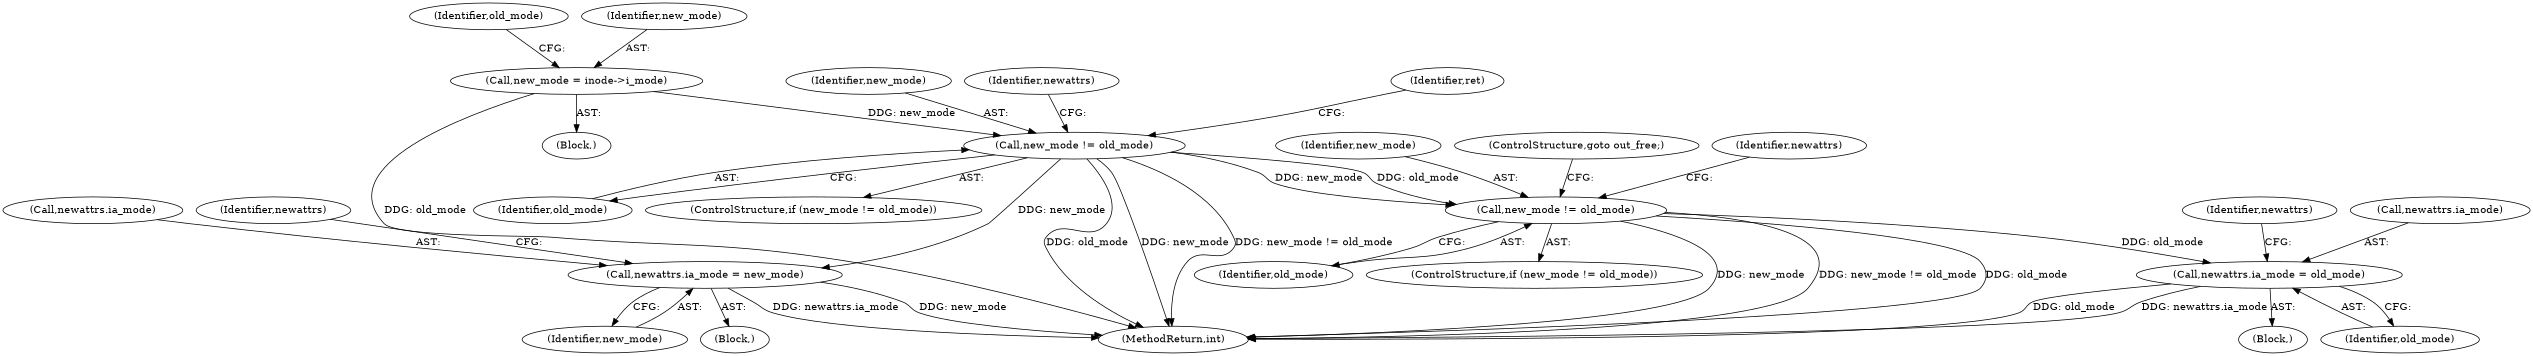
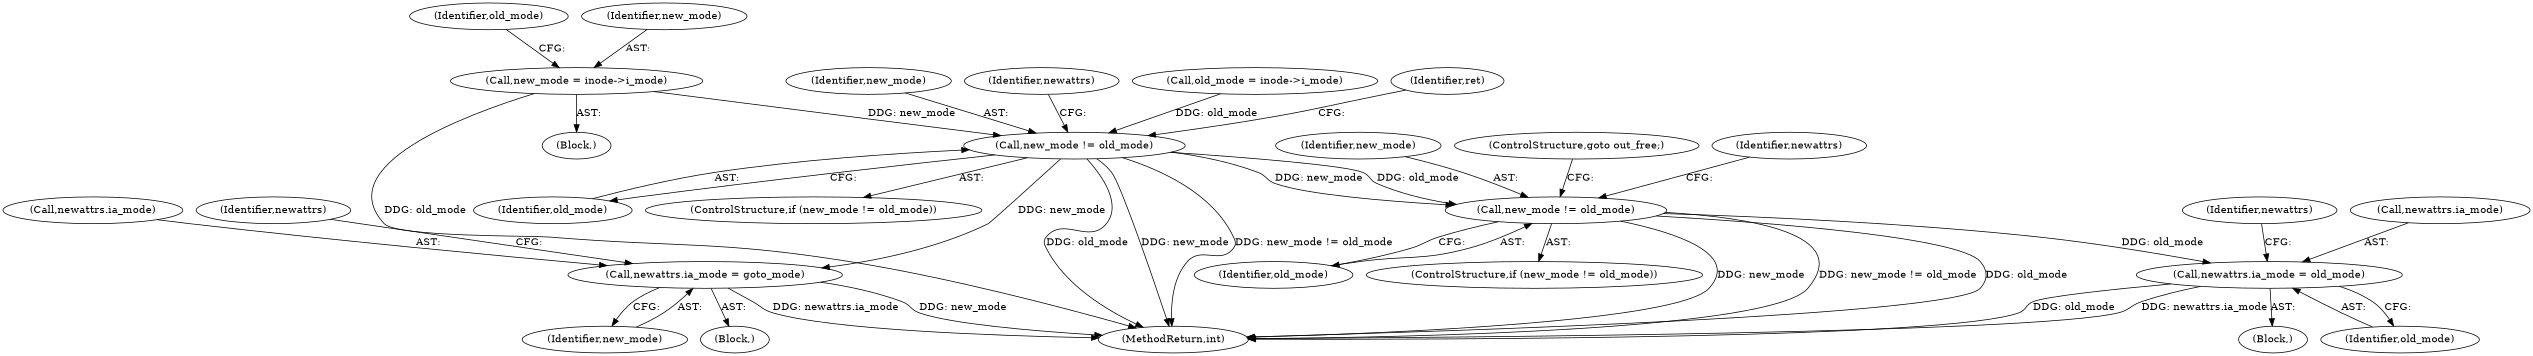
node "(Call,old_mode = inode->i_mode)": added
node "(Call,newattrs.ia_mode = new_mode)": label "(Call,newattrs.ia_mode = new_mode)" -> "(Call,newattrs.ia_mode = goto_mode)"
